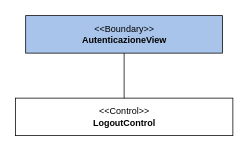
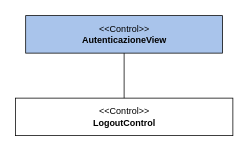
node "<<Boundary>> AutenticazioneView": label "<<Boundary>> AutenticazioneView" -> "<<Control>> AutenticazioneView"
